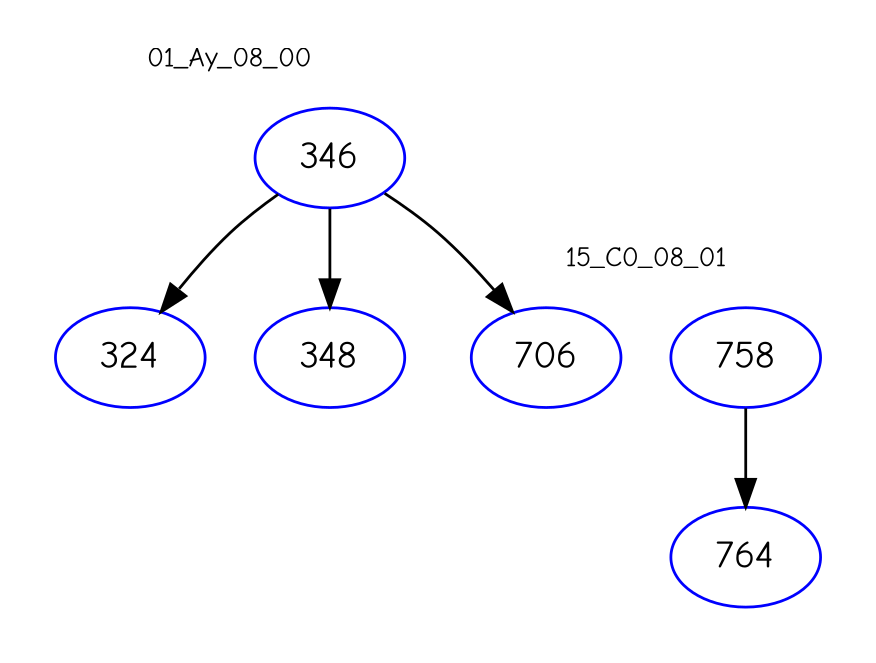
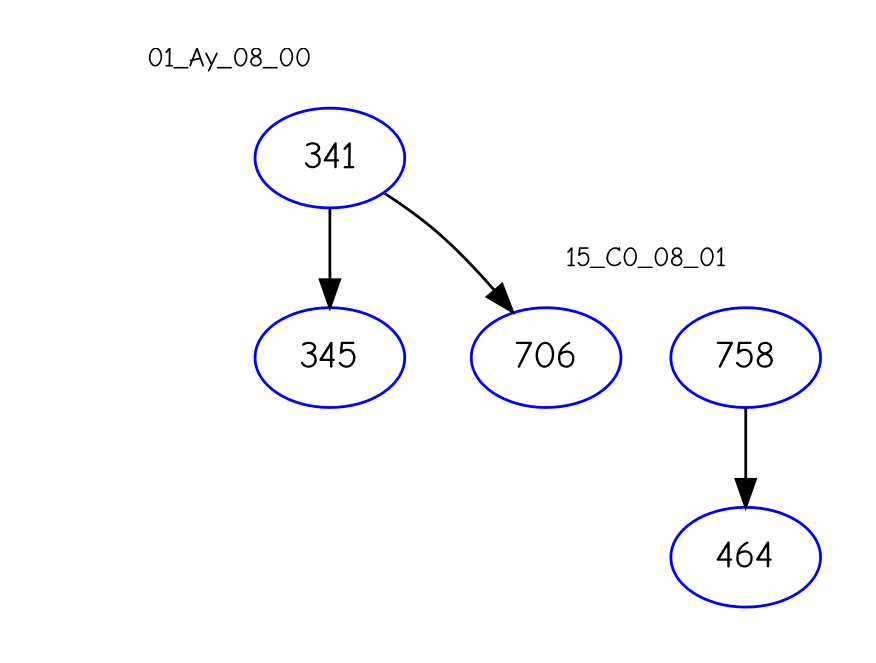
node "346": label "346" -> "341"
node "324": removed
node "348": label "348" -> "345"
node "764": label "764" -> "464"
